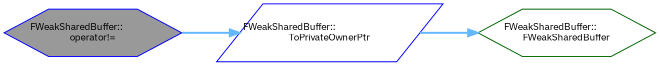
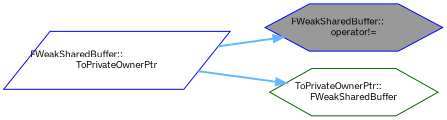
edge "FWeakSharedBuffer:: operator!=" -> "FWeakSharedBuffer:: ToPrivateOwnerPtr": reversed
node "FWeakSharedBuffer:: FWeakSharedBuffer": label "FWeakSharedBuffer:: FWeakSharedBuffer" -> "ToPrivateOwnerPtr:: FWeakSharedBuffer"
